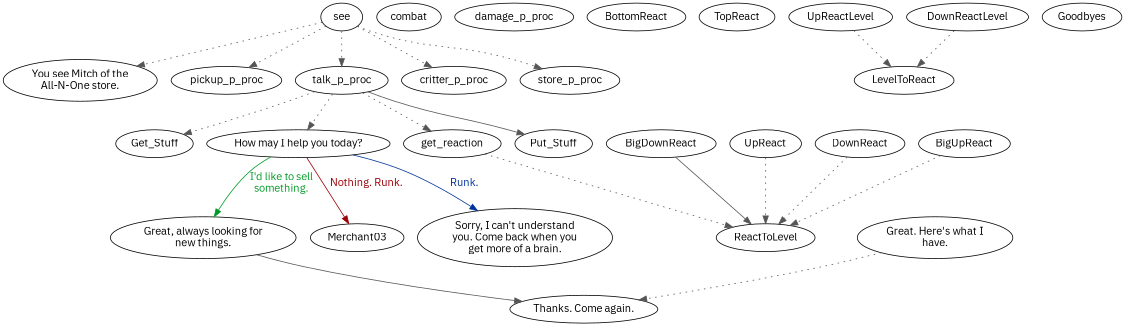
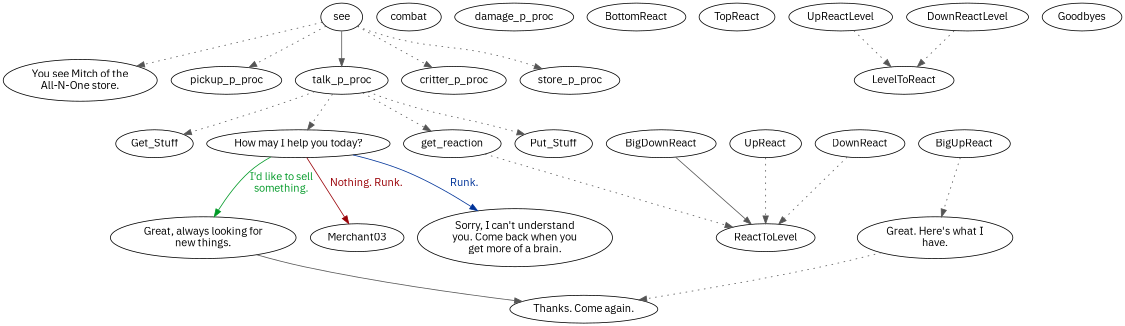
edge "see" -> "talk_p_proc": style dotted -> solid
edge "talk_p_proc" -> "Put_Stuff": style solid -> dotted
edge "BigUpReact" -> "ReactToLevel": now "BigUpReact" -> "Great. Here's what I have."
